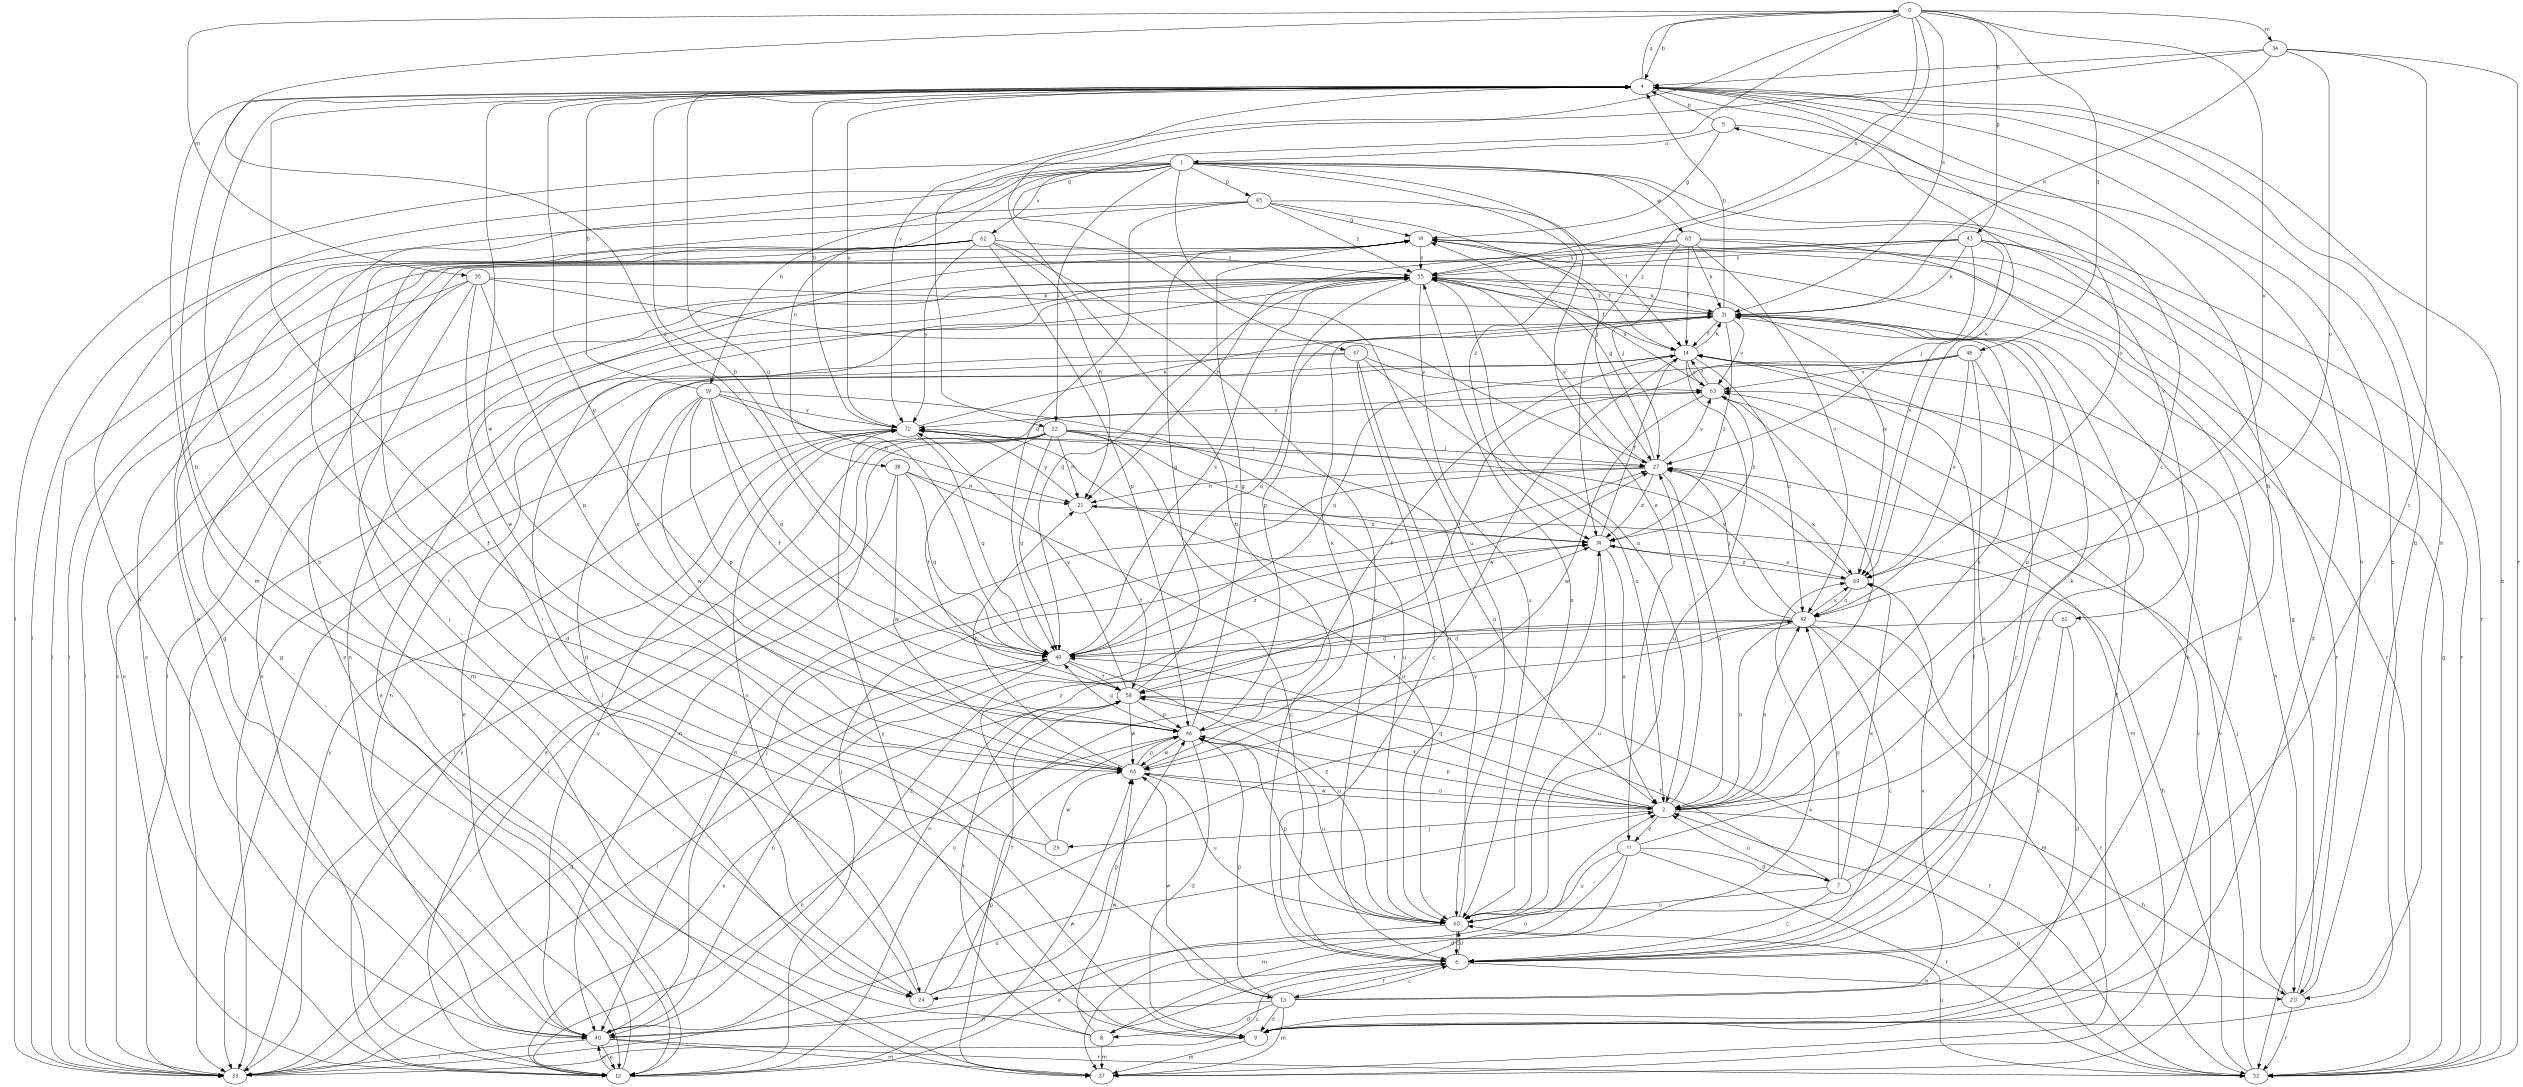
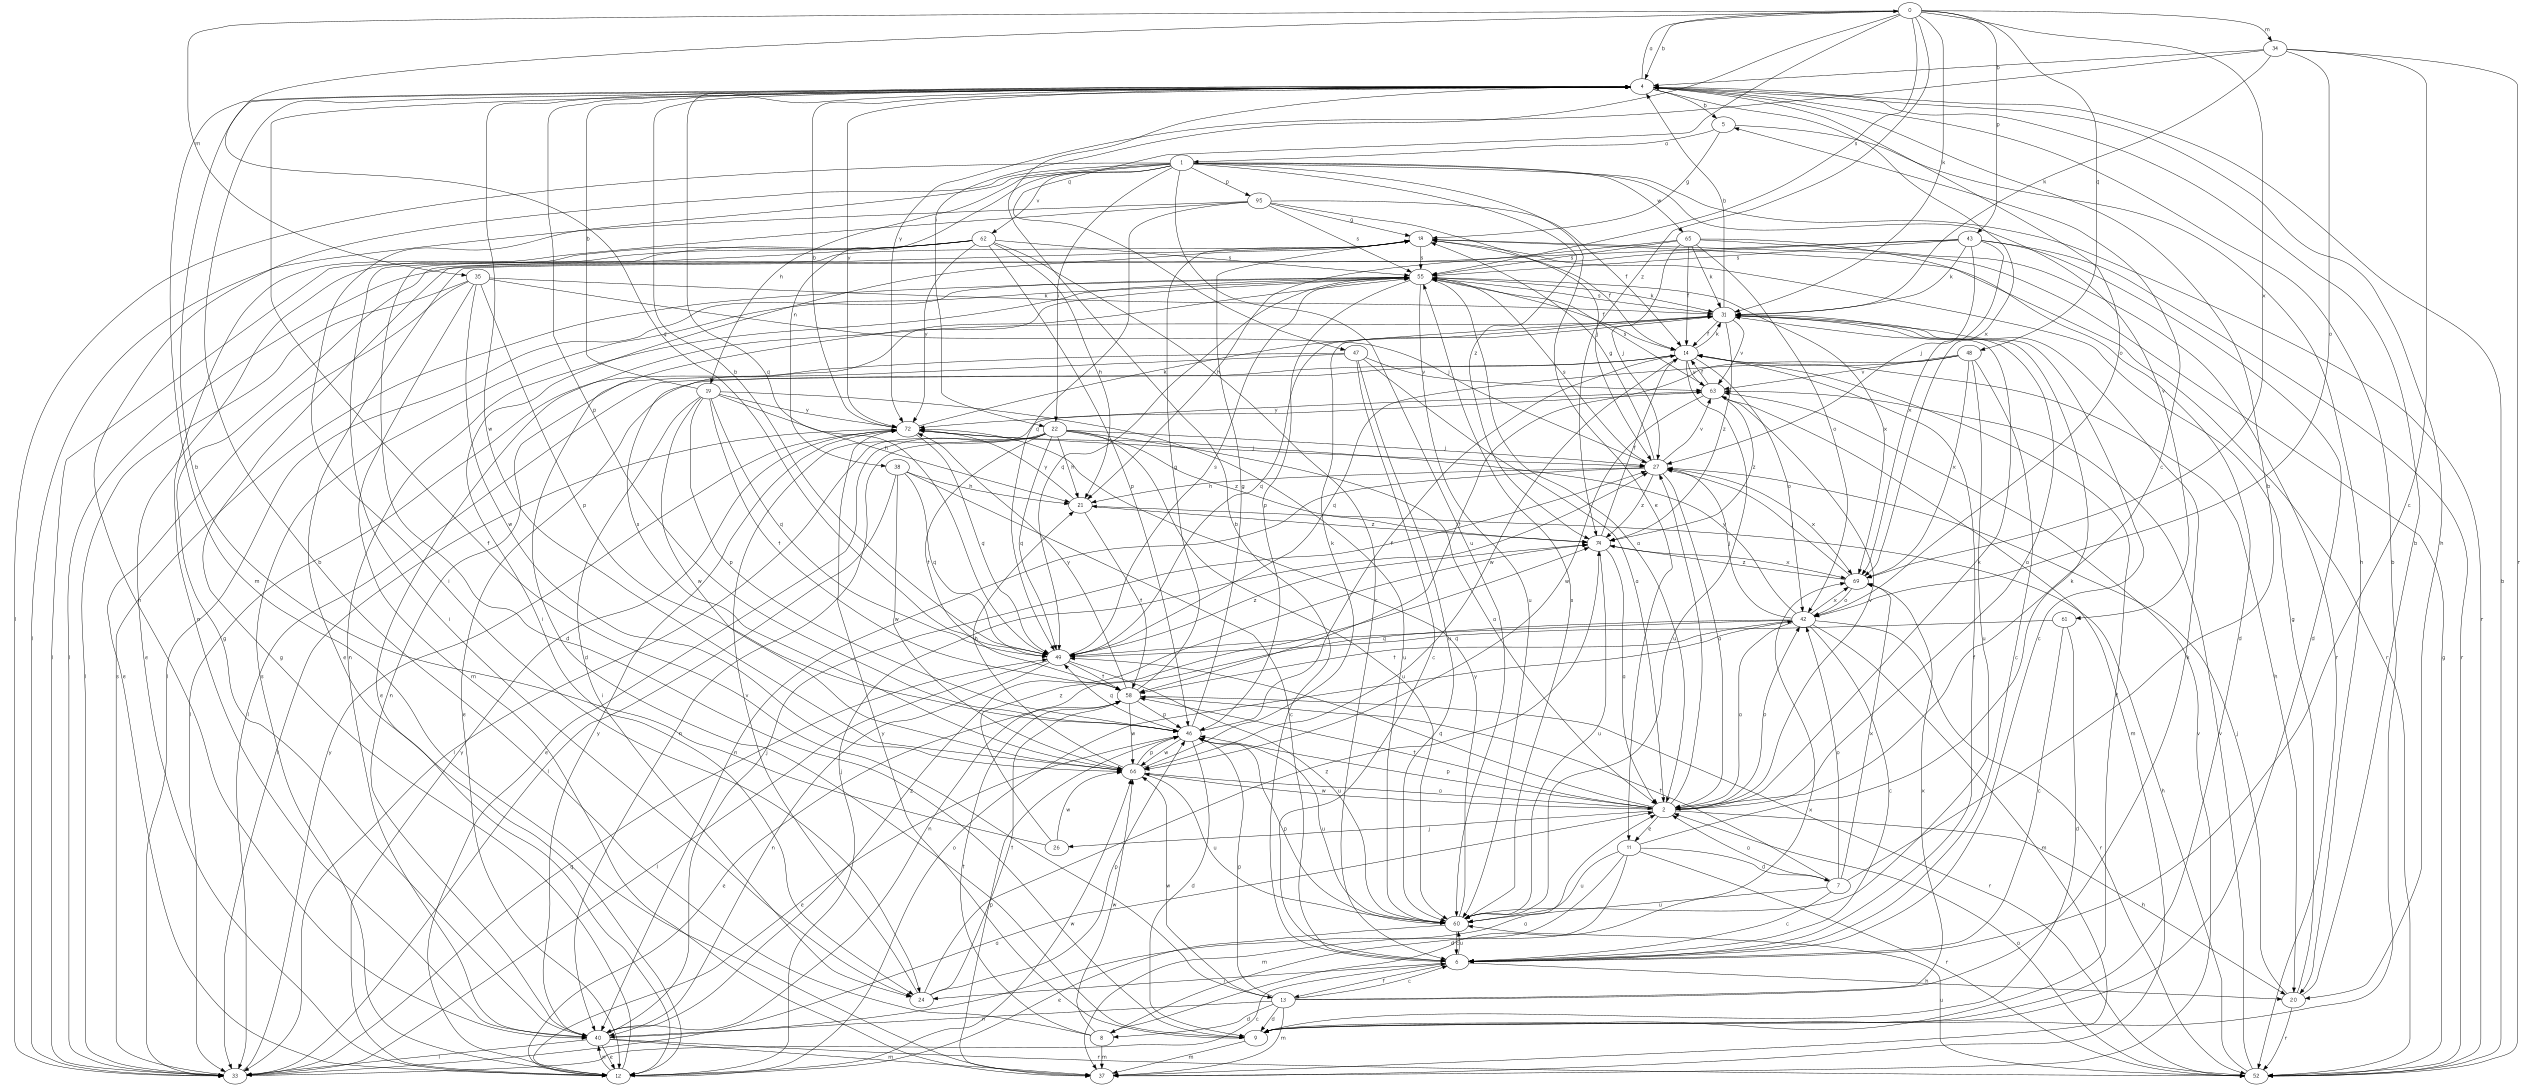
edge "5" -> "4": reversed
